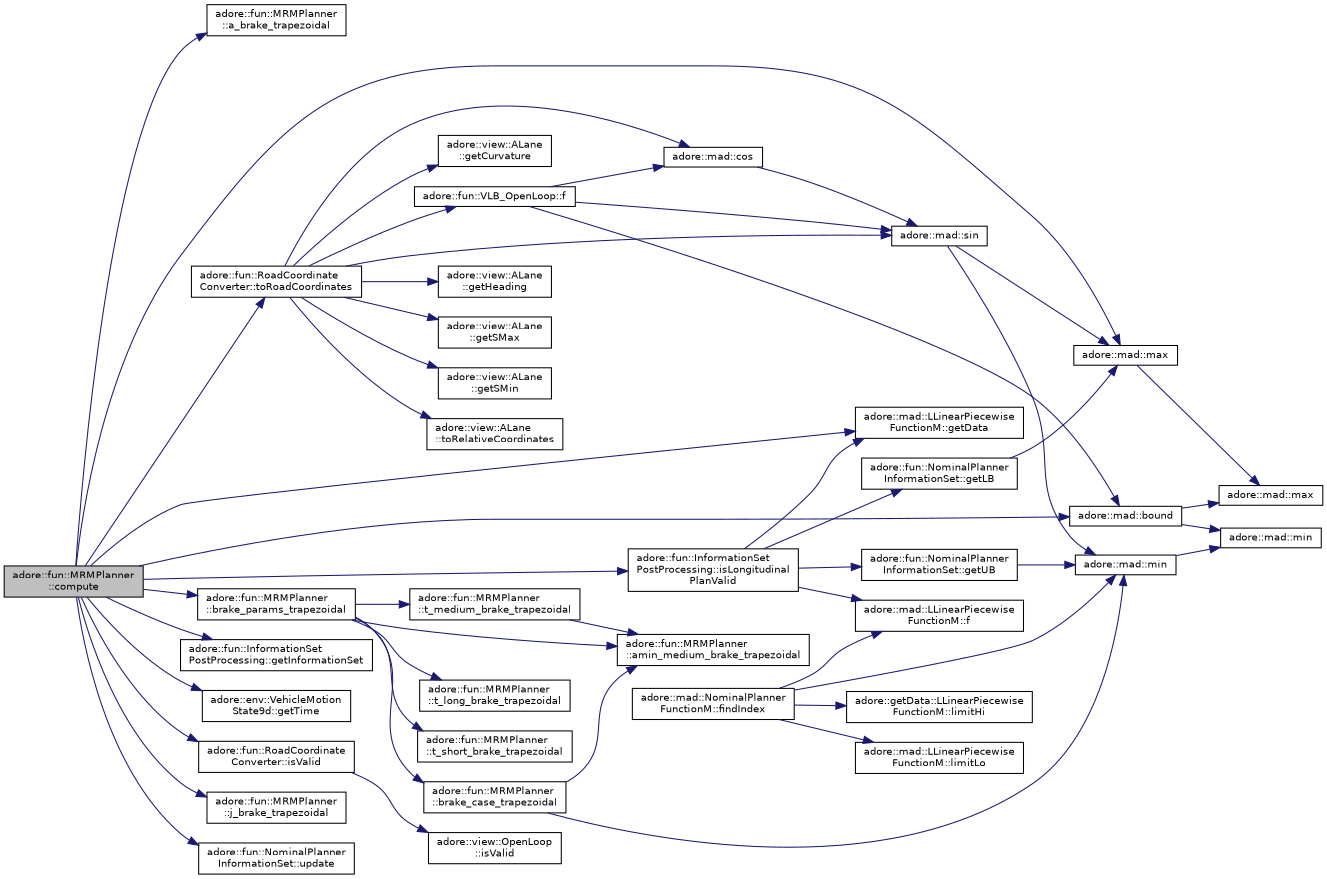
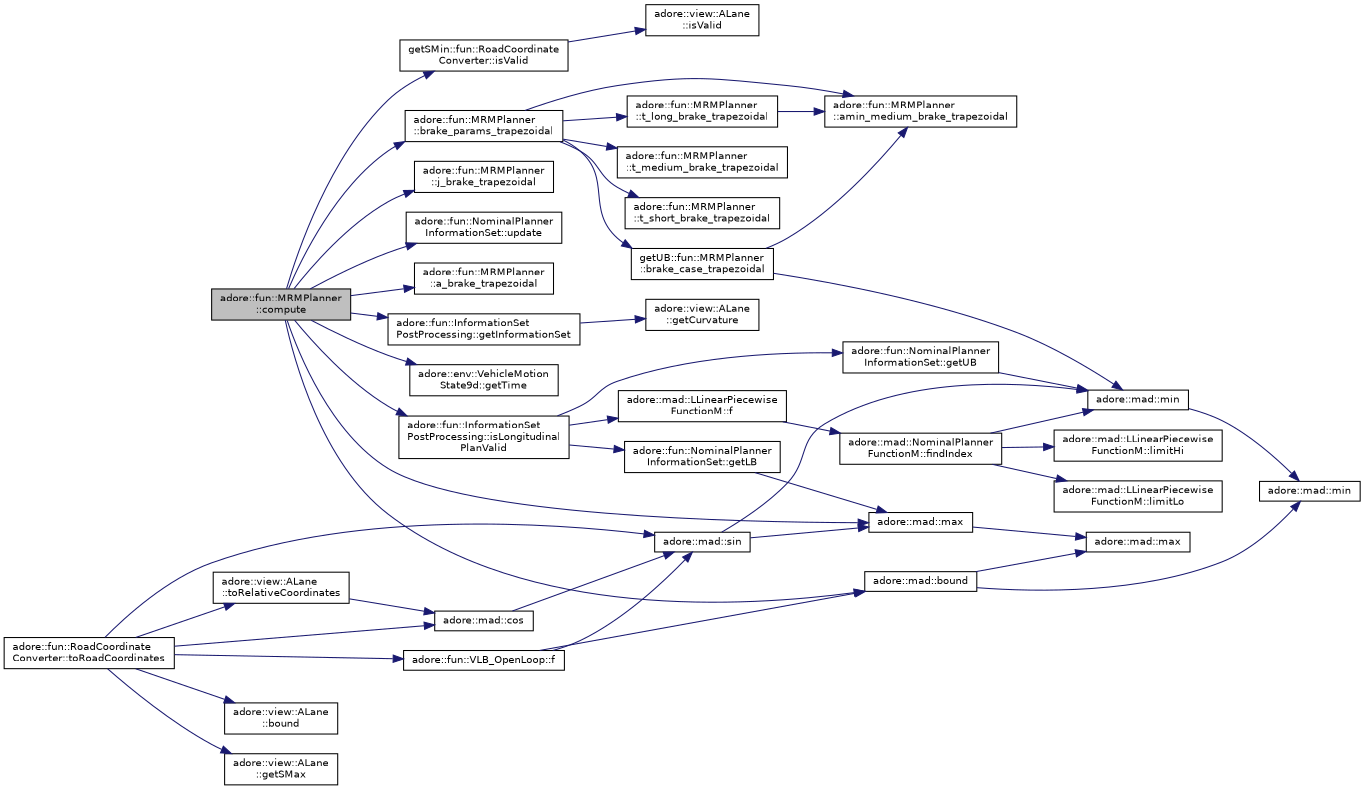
edge "adore::fun::VLB_OpenLoop::f" -> "adore::mad::cos": now "adore::view::ALane ::toRelativeCoordinates" -> "adore::mad::cos"
edge "adore::fun::RoadCoordinate Converter::toRoadCoordinates" -> "adore::view::ALane ::getCurvature": now "adore::fun::InformationSet PostProcessing::getInformationSet" -> "adore::view::ALane ::getCurvature"
node "adore::view::ALane ::getHeading": label "adore::view::ALane ::getHeading" -> "adore::view::ALane ::bound"
node "adore::view::ALane ::getSMin": removed
node "adore::mad::LLinearPiecewise FunctionM::getData": removed
edge "adore::fun::MRMPlanner ::compute" -> "adore::fun::RoadCoordinate Converter::toRoadCoordinates": removed
edge "adore::fun::MRMPlanner ::t_medium_brake_trapezoidal" -> "adore::fun::MRMPlanner ::amin_medium_brake_trapezoidal": now "adore::fun::MRMPlanner ::t_long_brake_trapezoidal" -> "adore::fun::MRMPlanner ::amin_medium_brake_trapezoidal"
edge "adore::mad::NominalPlanner FunctionM::findIndex" -> "adore::mad::LLinearPiecewise FunctionM::f": reversed
node "adore::getData::LLinearPiecewise FunctionM::limitHi": label "adore::getData::LLinearPiecewise FunctionM::limitHi" -> "adore::mad::LLinearPiecewise FunctionM::limitHi"
node "adore::fun::RoadCoordinate Converter::isValid": label "adore::fun::RoadCoordinate Converter::isValid" -> "getSMin::fun::RoadCoordinate Converter::isValid"
node "adore::fun::MRMPlanner ::brake_case_trapezoidal": label "adore::fun::MRMPlanner ::brake_case_trapezoidal" -> "getUB::fun::MRMPlanner ::brake_case_trapezoidal"
node "adore::view::OpenLoop ::isValid": label "adore::view::OpenLoop ::isValid" -> "adore::view::ALane ::isValid"
